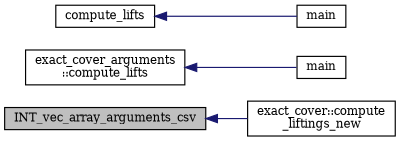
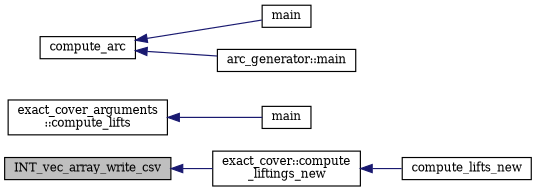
node "compute_lifts": label "compute_lifts" -> "compute_arc"
node "arc_generator::main": added
node "INT_vec_array_arguments_csv": label "INT_vec_array_arguments_csv" -> "INT_vec_array_write_csv"
node "compute_lifts_new": added
